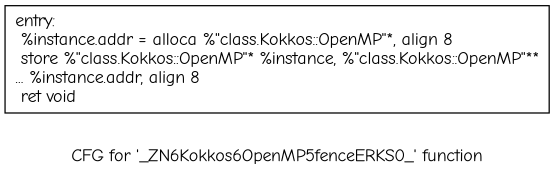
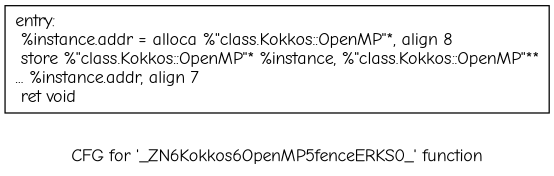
node "entry:": text "... %instance.addr, align 8" -> "... %instance.addr, align 7"
